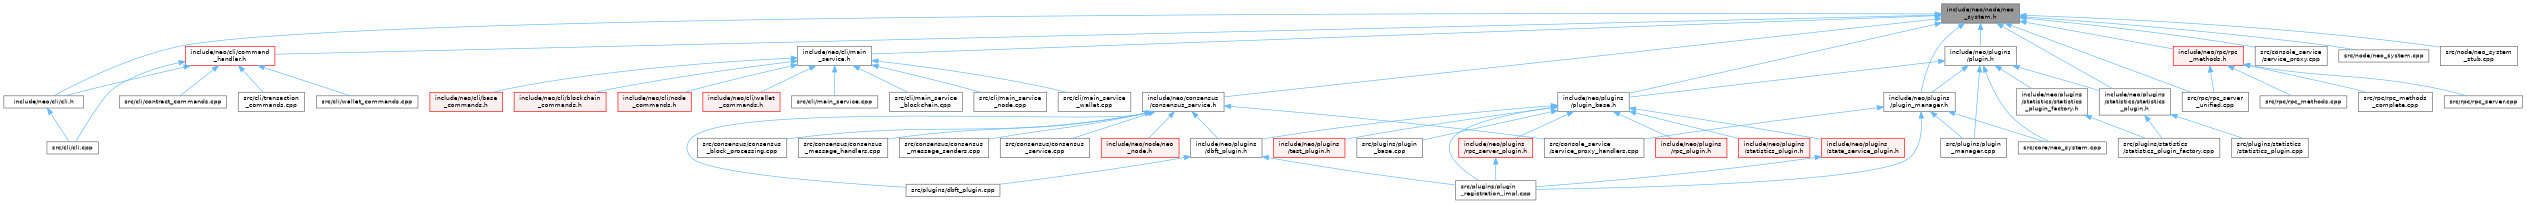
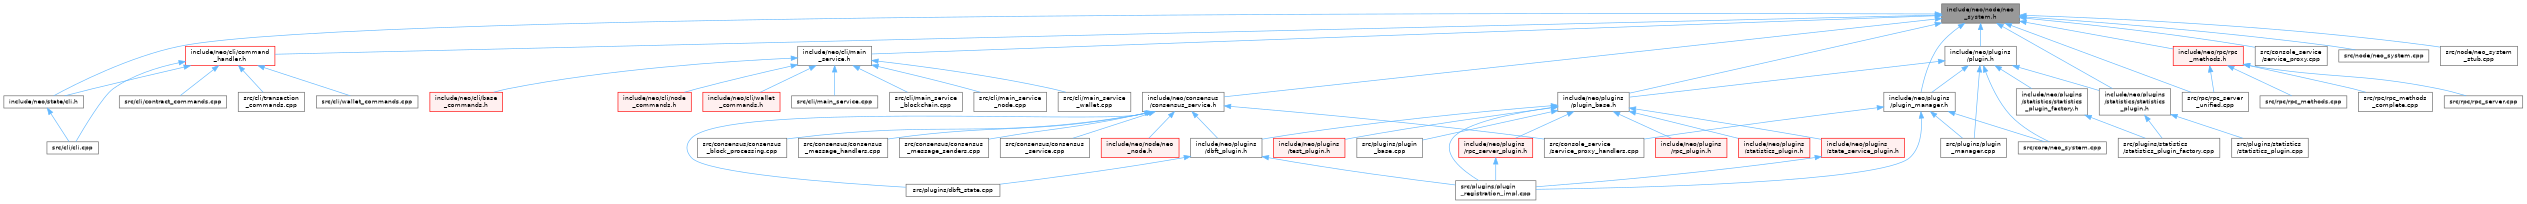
node "include/neo/cli/cli.h": label "include/neo/cli/cli.h" -> "include/neo/state/cli.h"
node "include/neo/cli/blockchain _commands.h": removed
node "src/plugins/dbft_plugin.cpp": label "src/plugins/dbft_plugin.cpp" -> "src/plugins/dbft_state.cpp"
